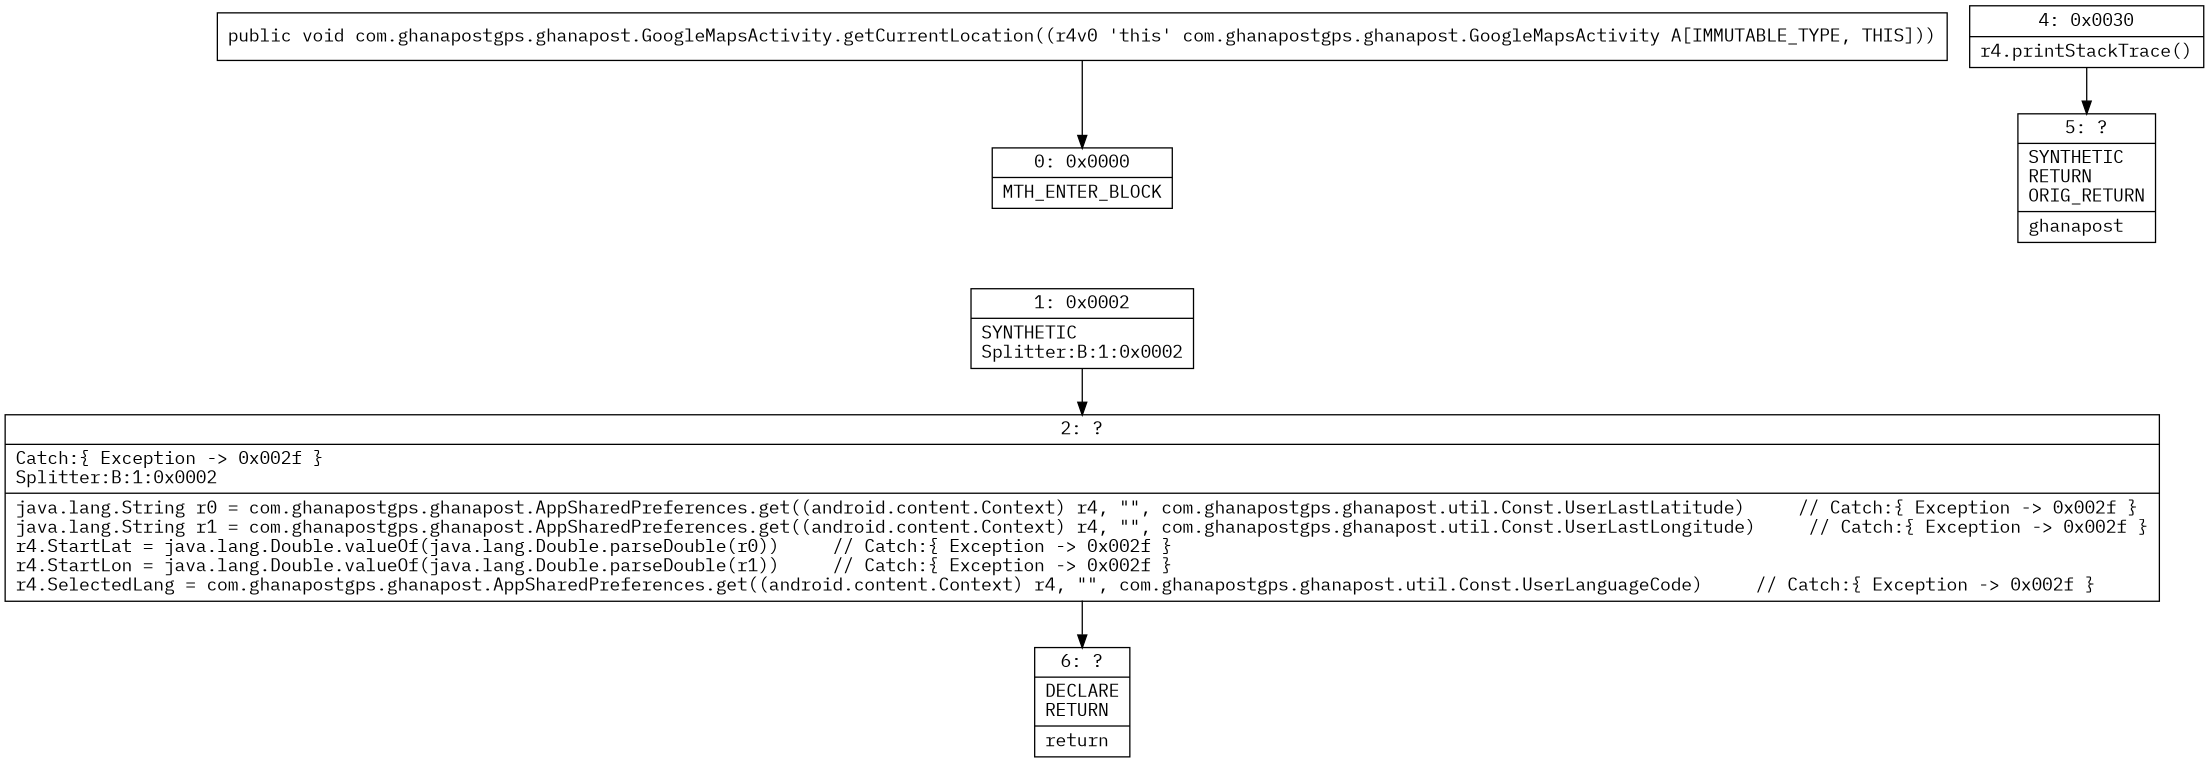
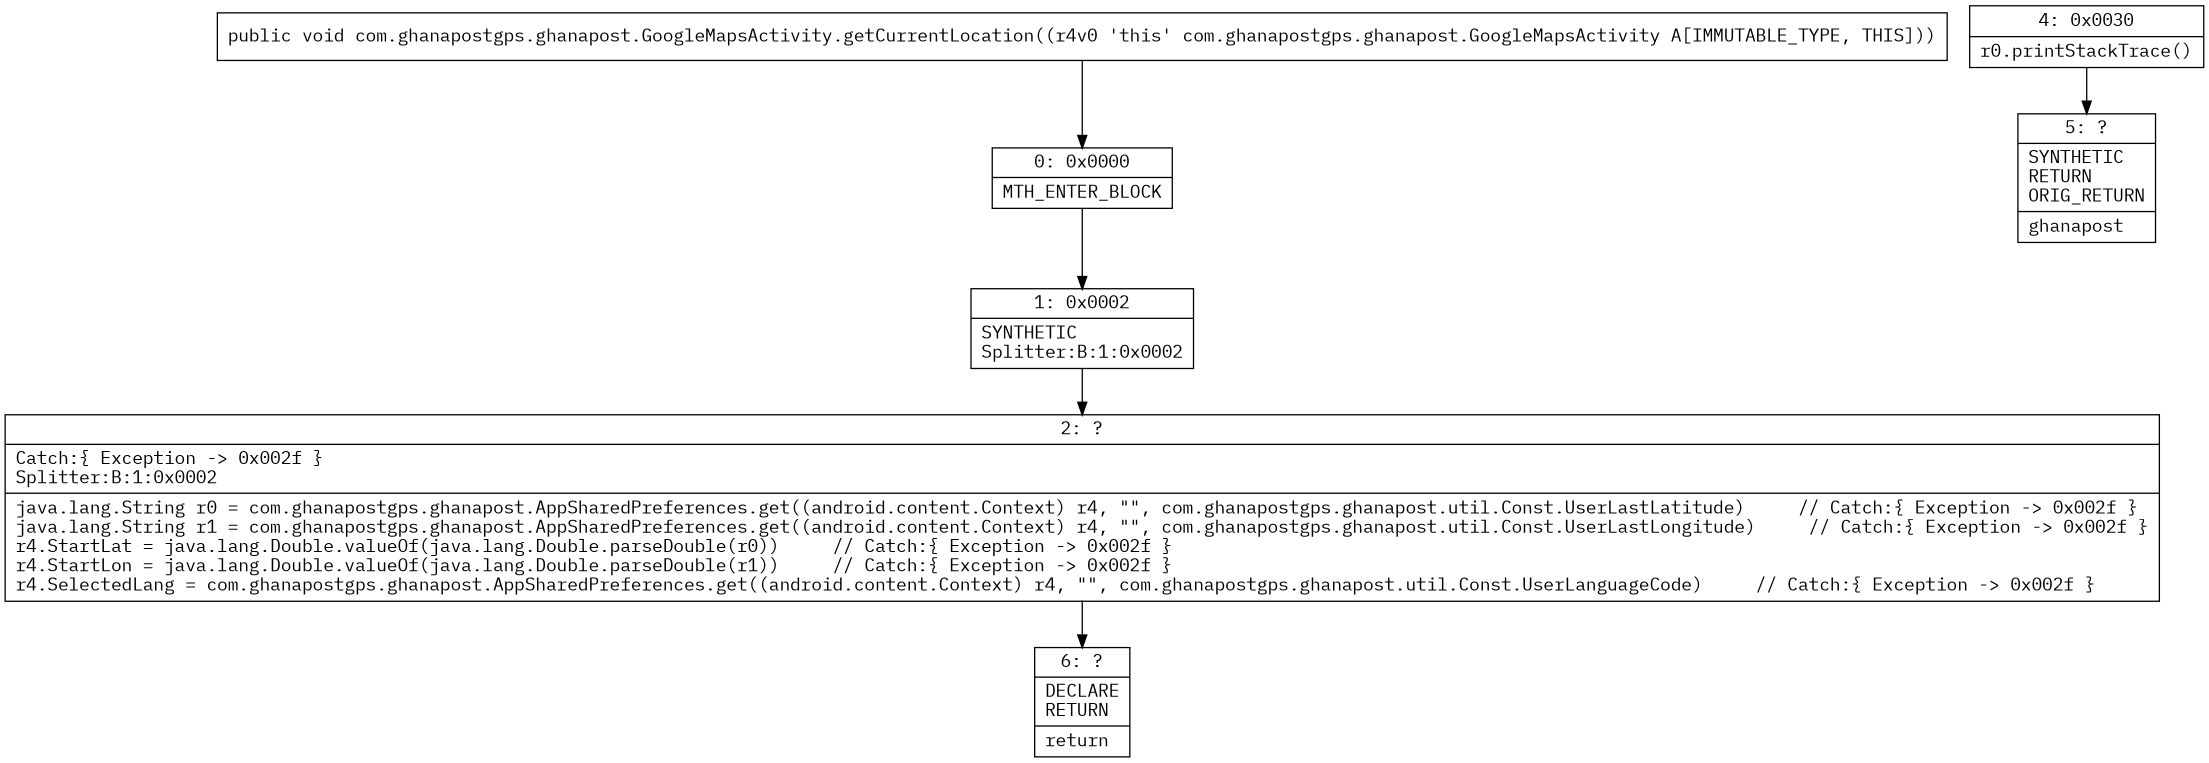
node "4: 0x0030": text "r4.printStackTrace()" -> "r0.printStackTrace()"
edge "0: 0x0000" -> "1: 0x0002": added
